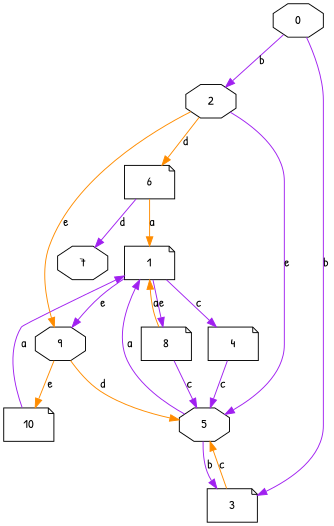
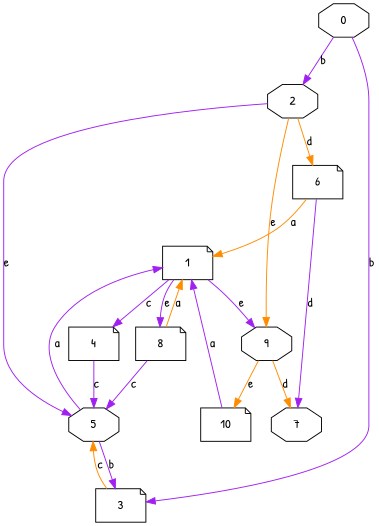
edge "9" -> "5": now "9" -> "7"
